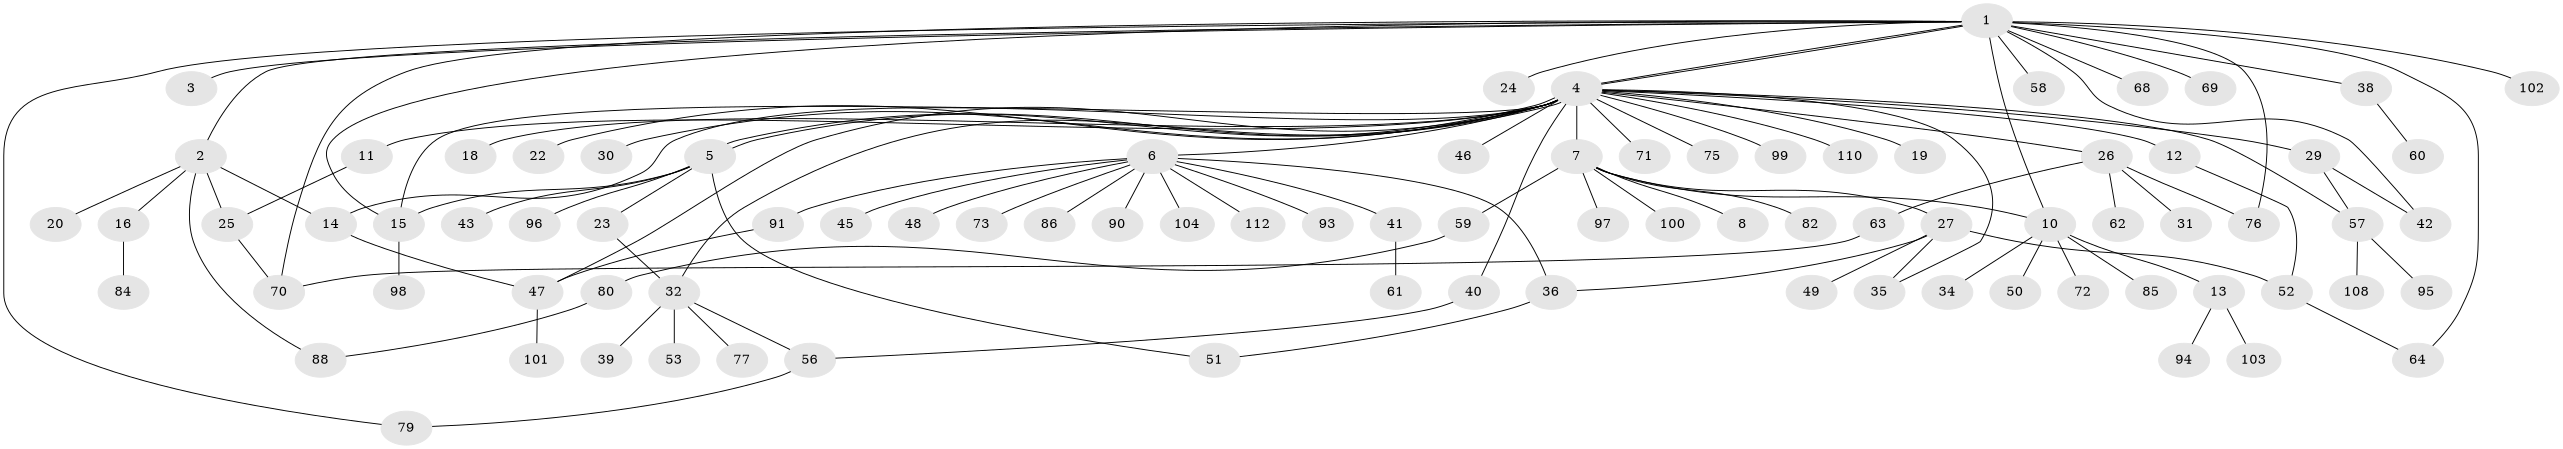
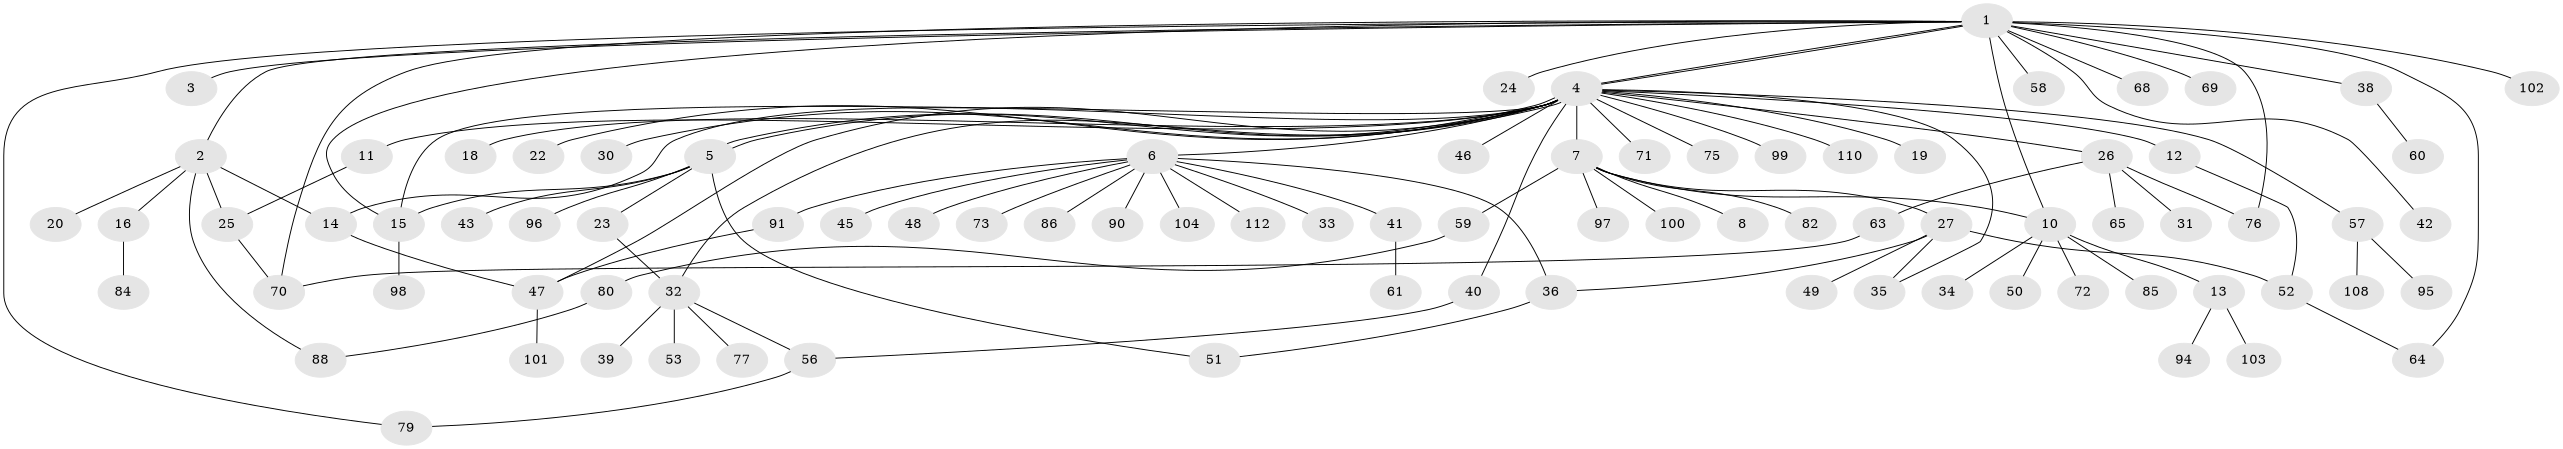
node "29": removed
node "93": label "93" -> "33"
node "62": label "62" -> "65"
